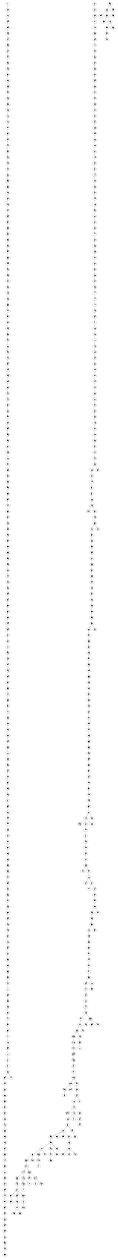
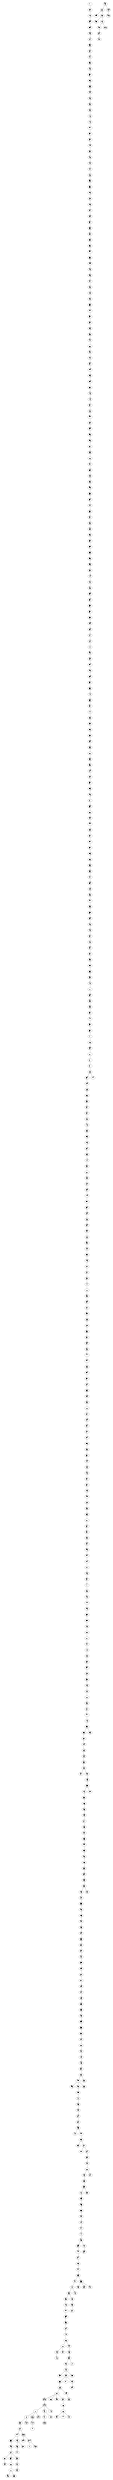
node "143": added
